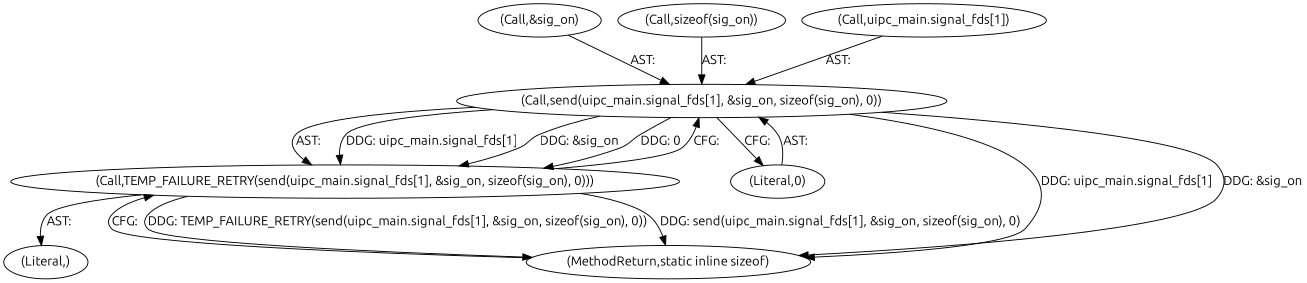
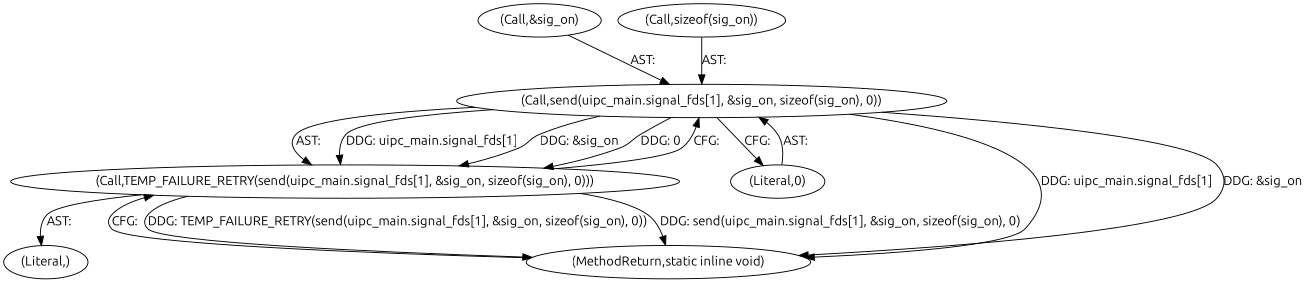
node "(Call,uipc_main.signal_fds[1])": removed
node "(MethodReturn,static inline sizeof)": label "(MethodReturn,static inline sizeof)" -> "(MethodReturn,static inline void)"
